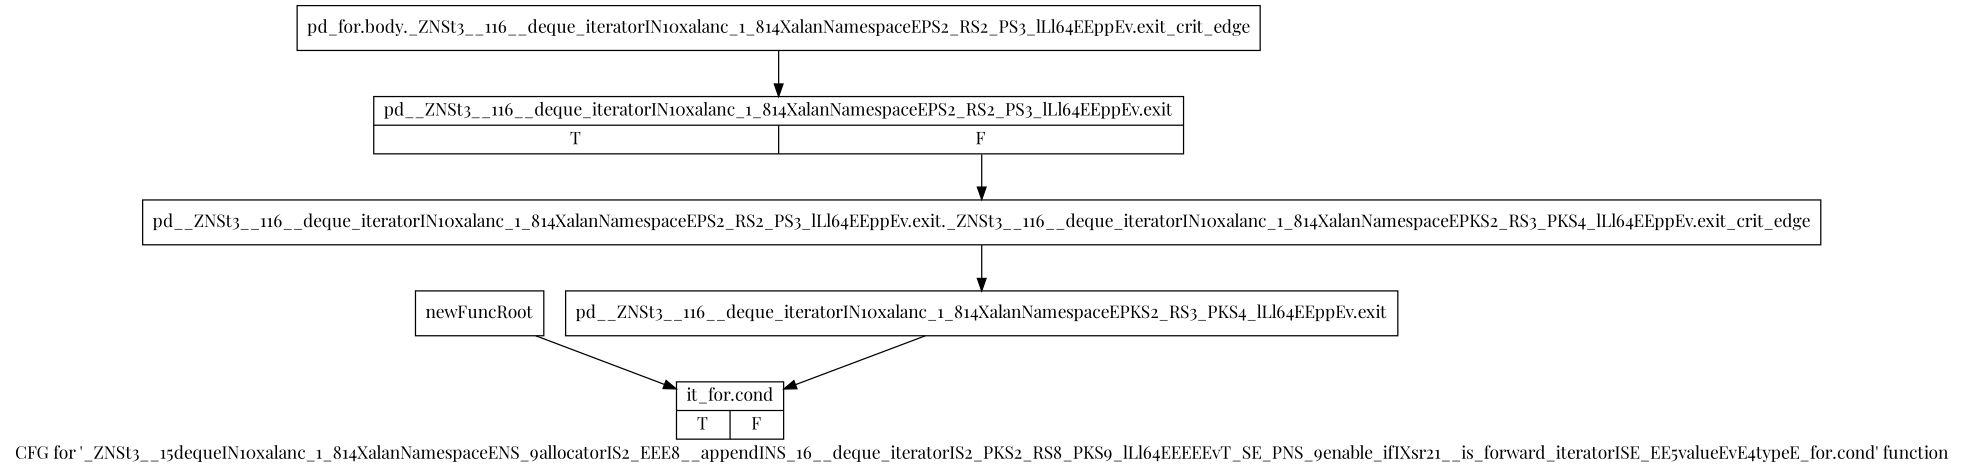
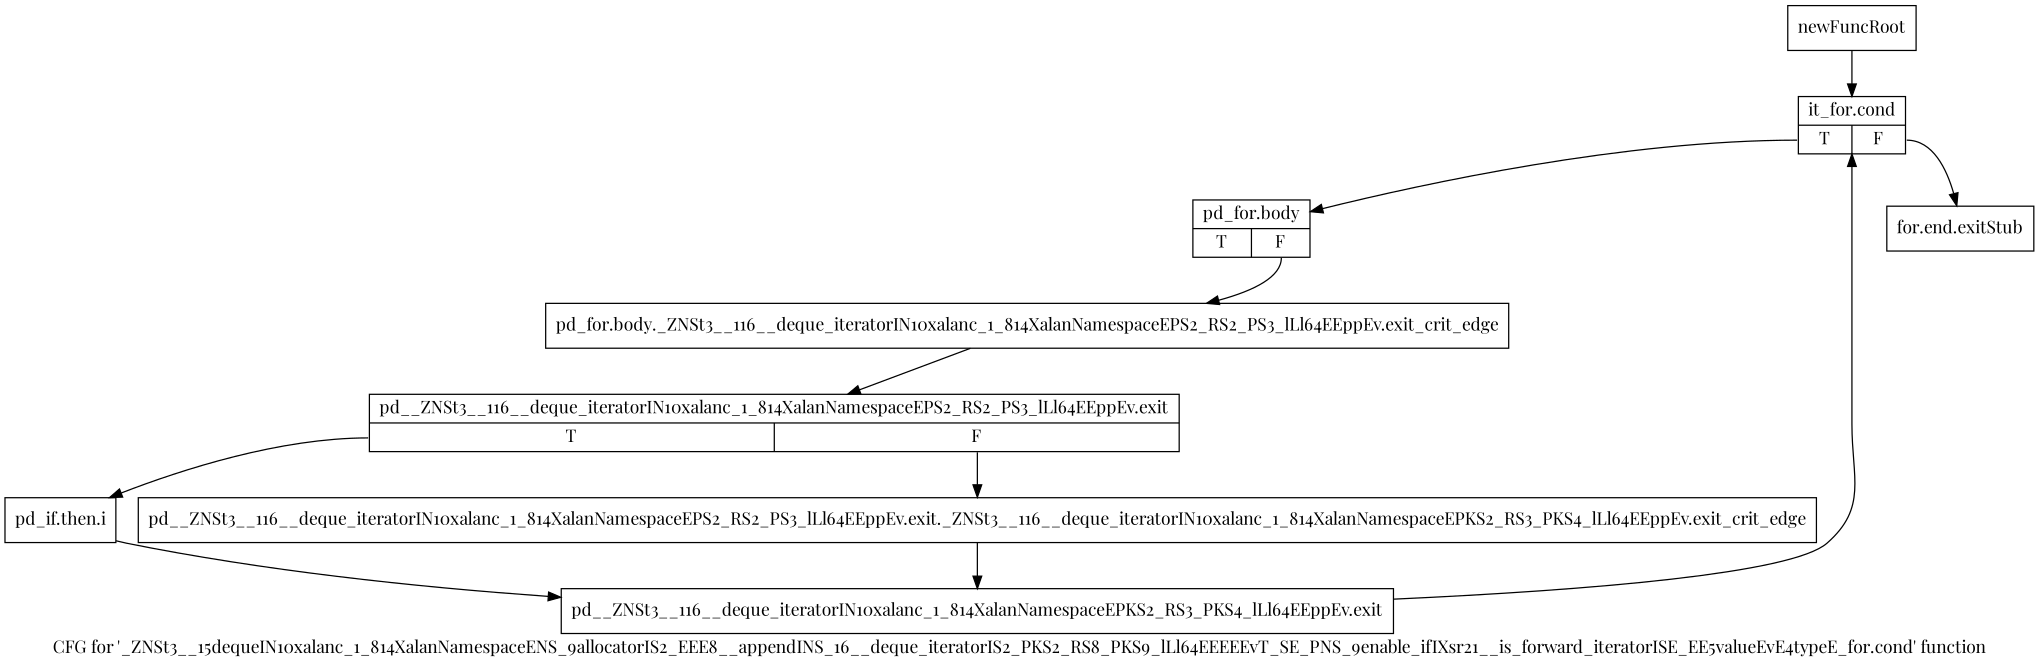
node "pd_for.body": added
node "for.end.exitStub": added
node "pd_if.then.i": added
